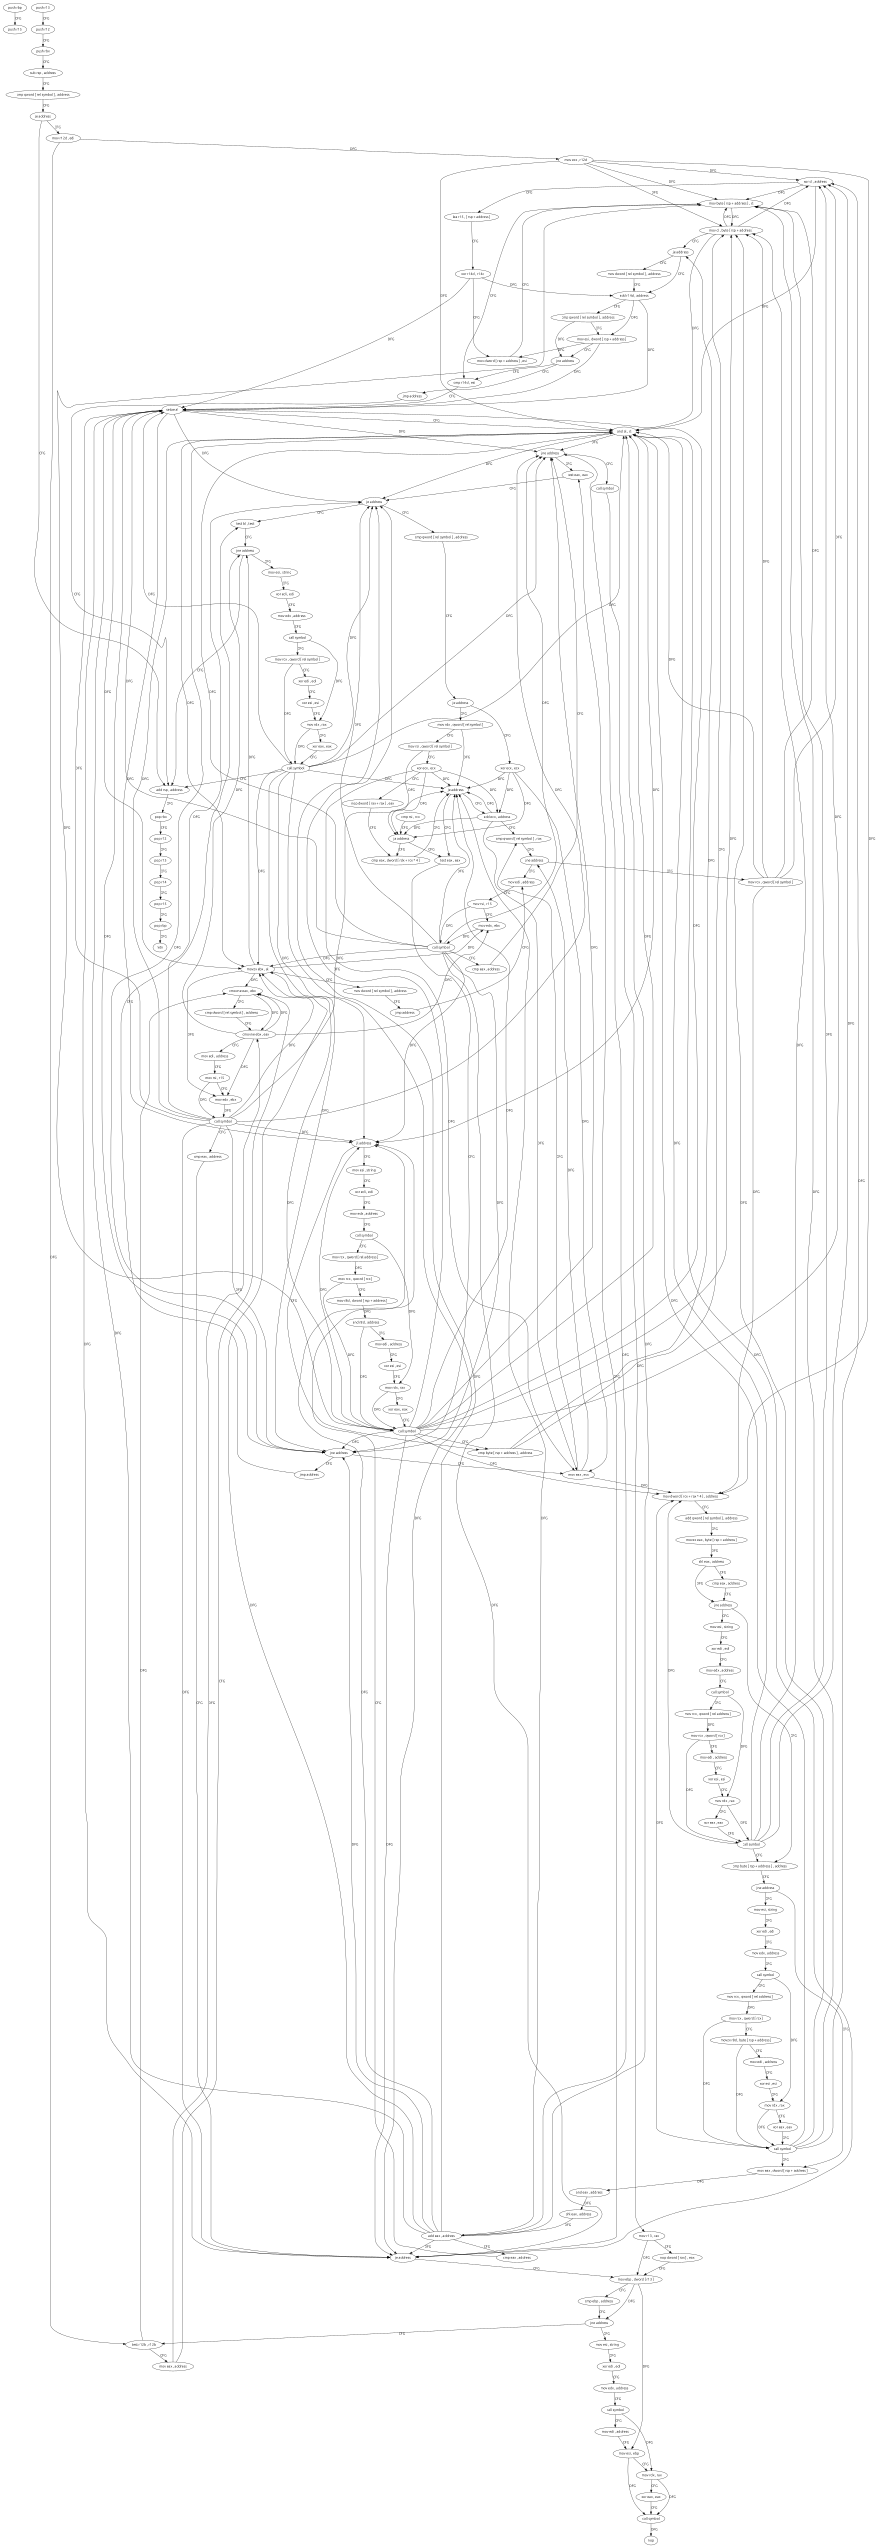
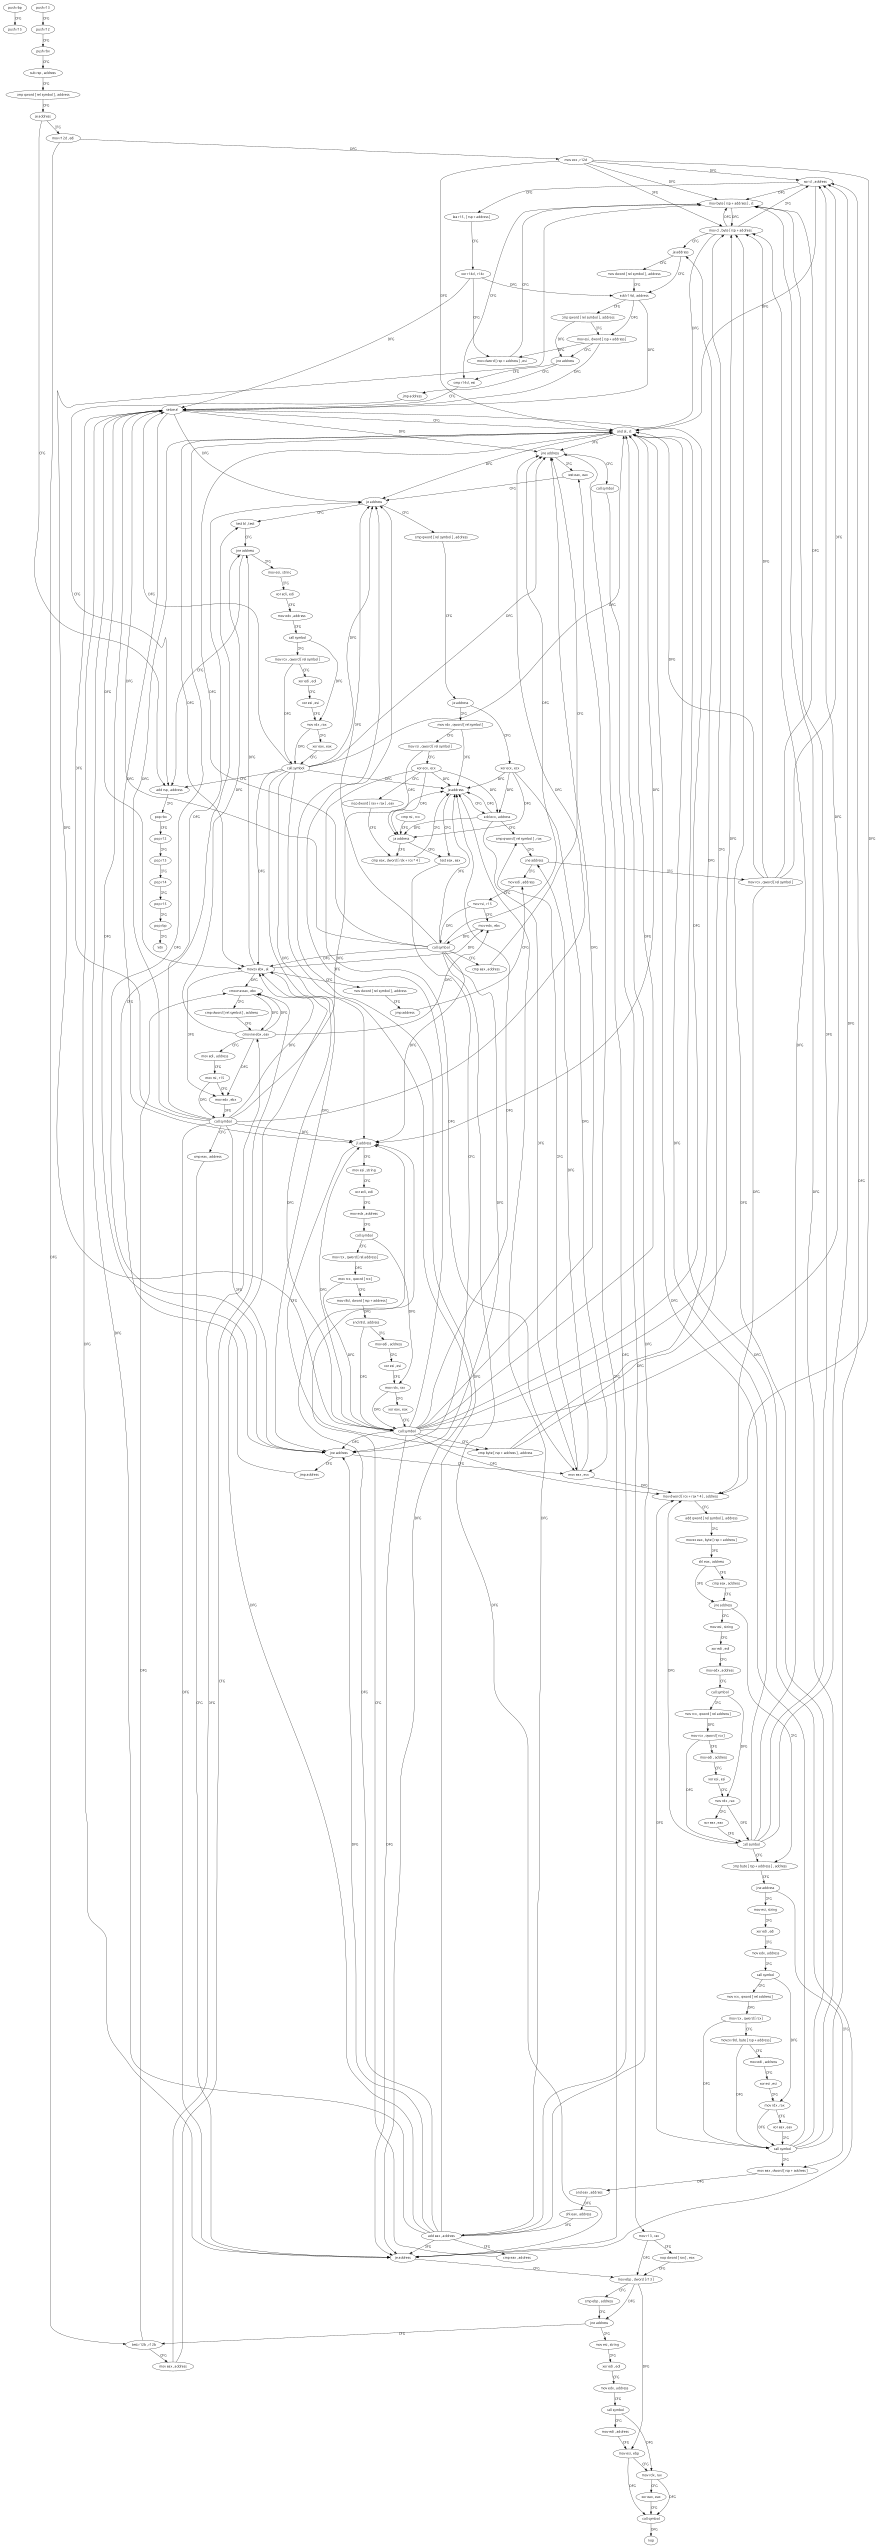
edge "mov cl , byte [ rsp + address ]" -> "xor cl , address": label "DFG" -> "CFG"
